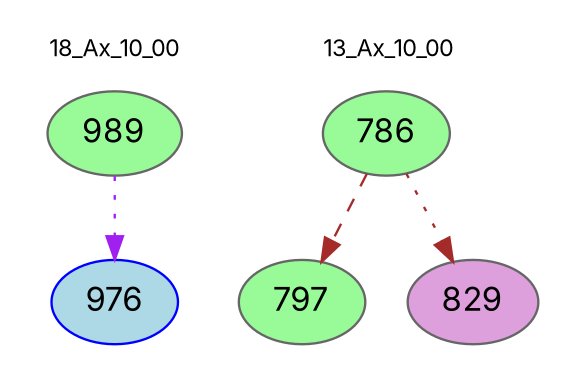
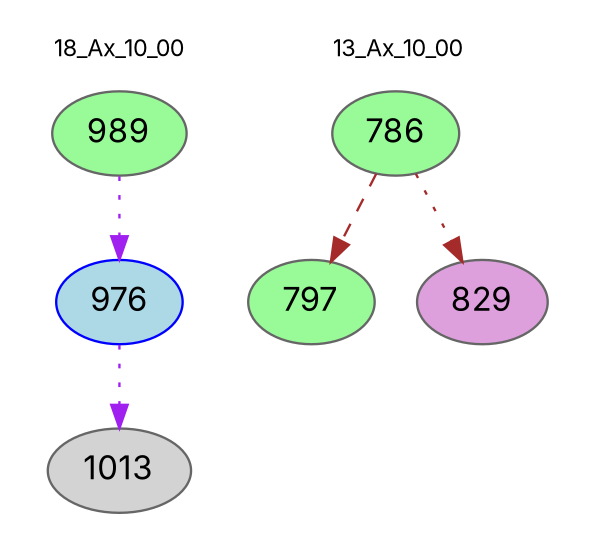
node "1013": added
